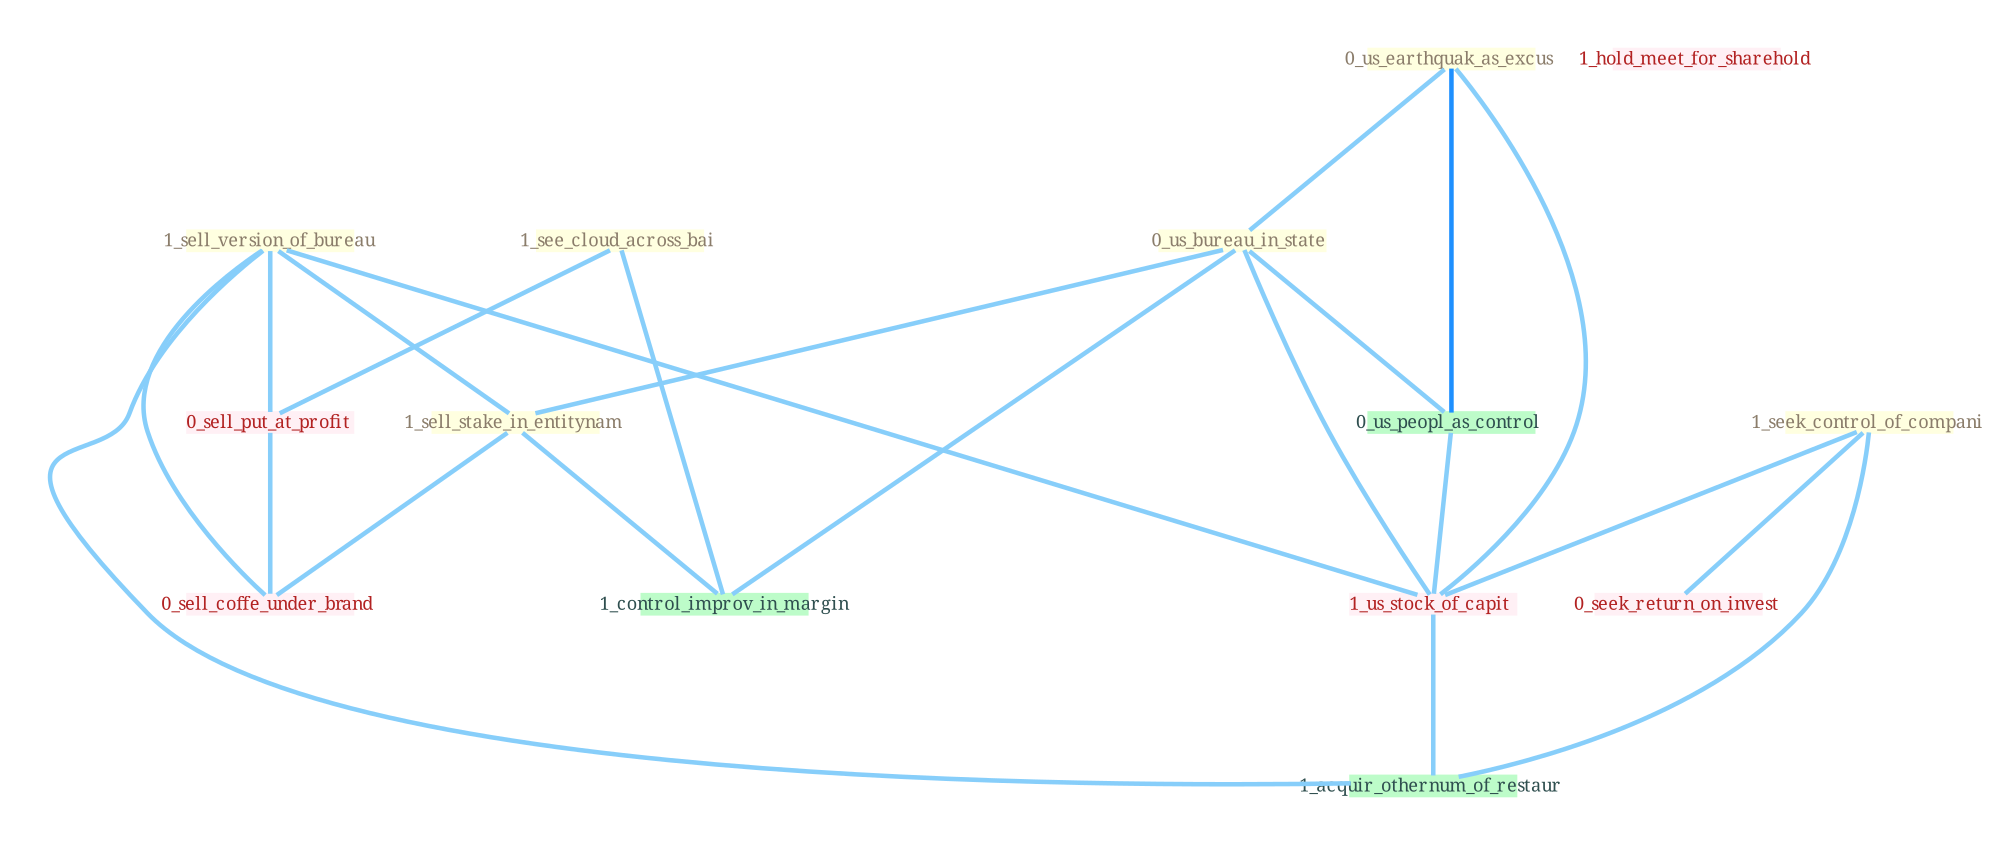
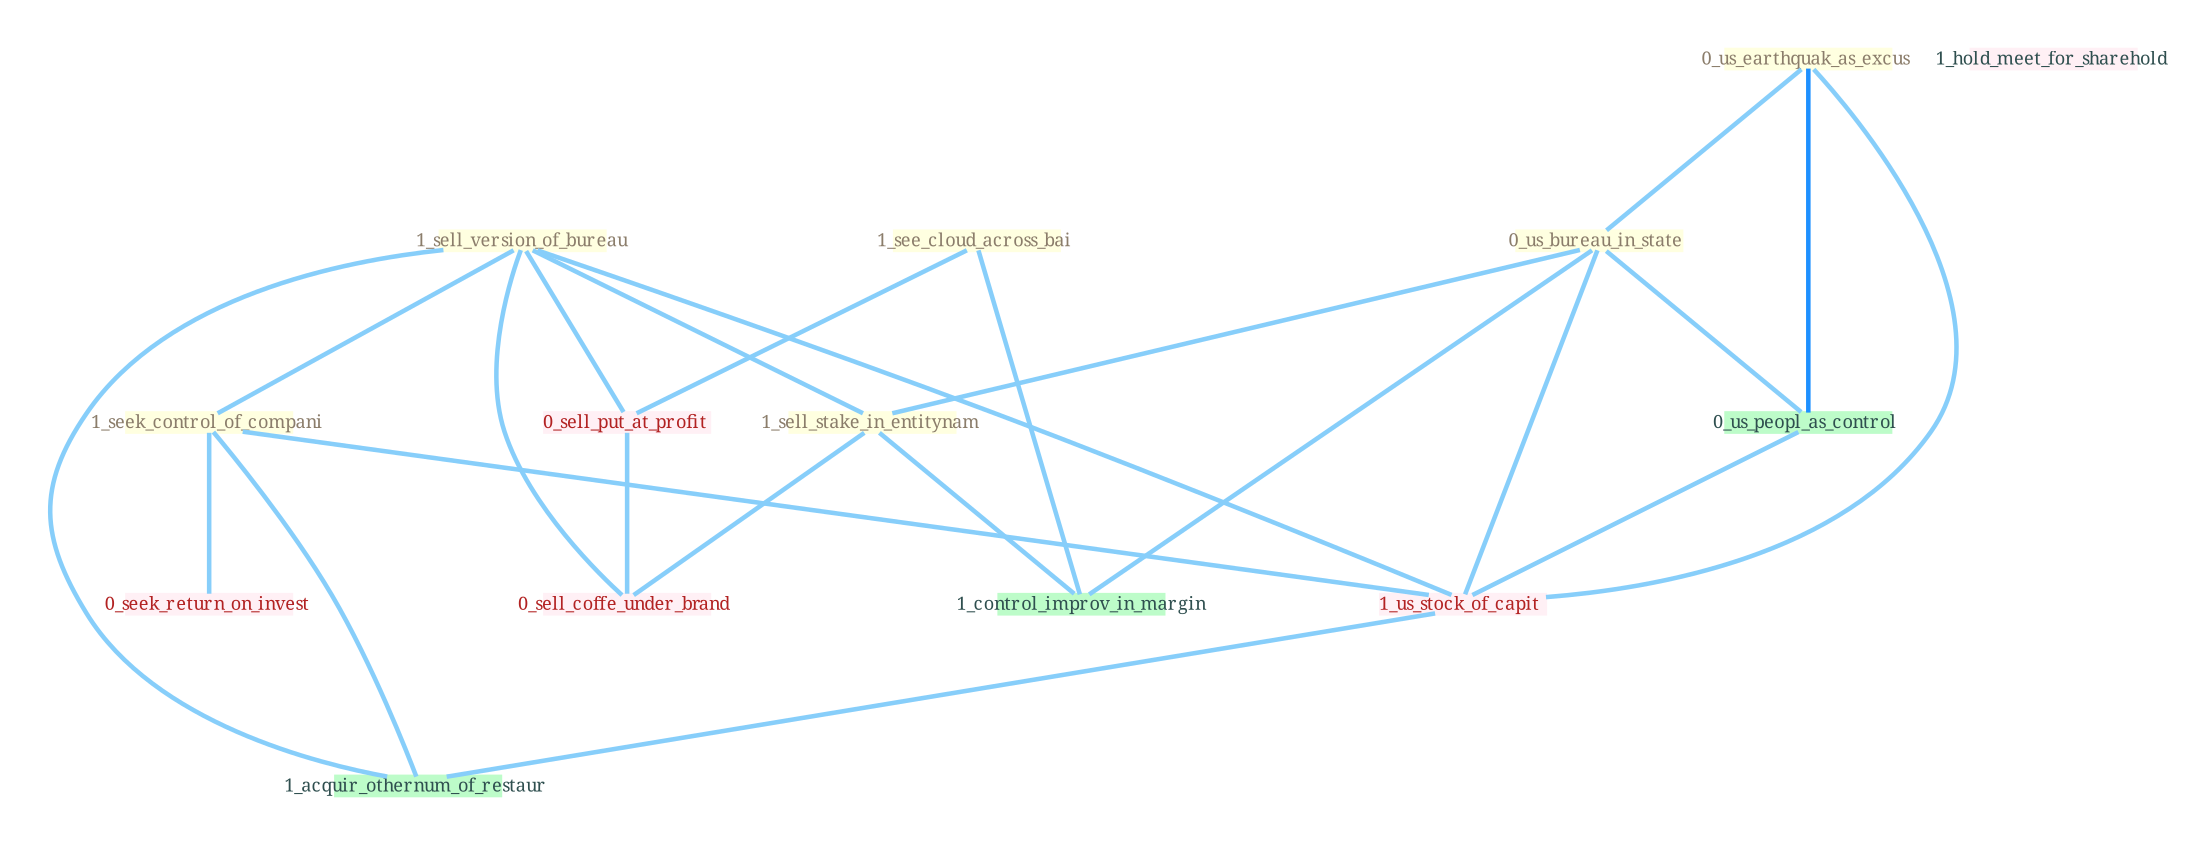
node "1_hold_meet_for_sharehold": fontcolor #b22222 -> #2f4f4f
edge "1_sell_version_of_bureau" -- "1_seek_control_of_compani": added
